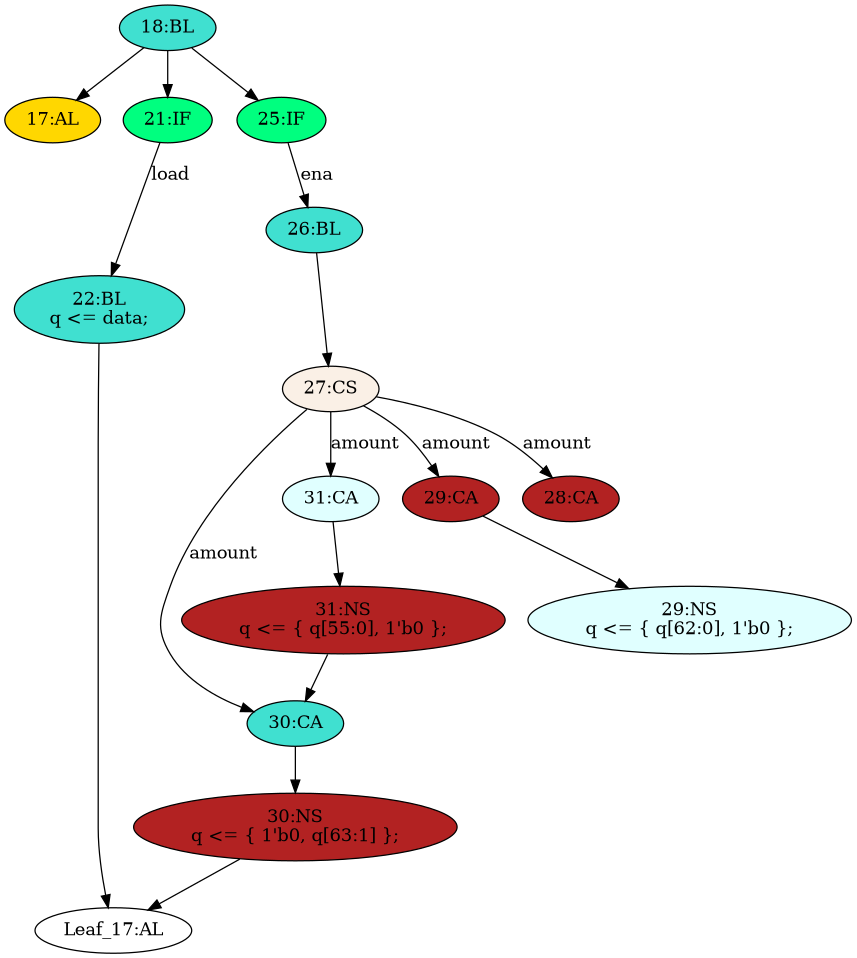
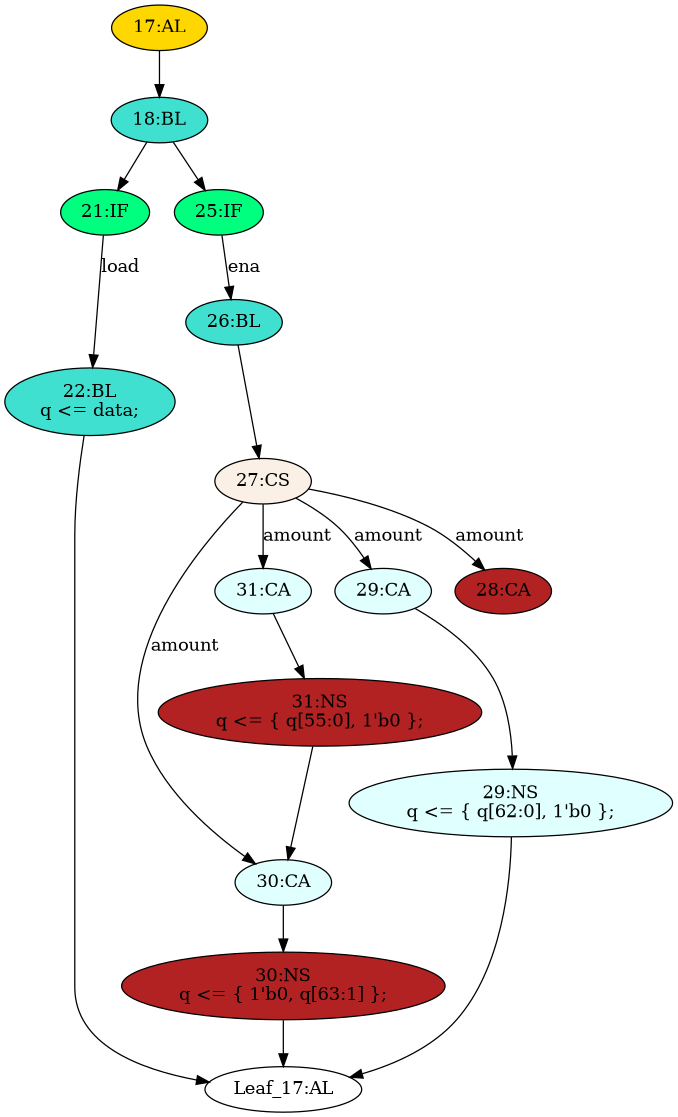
edge "18:BL" -> "17:AL": reversed
node "29:CA": fillcolor firebrick -> lightcyan
node "30:CA": fillcolor turquoise -> lightcyan
edge "29:NS q <= { q[62:0], 1'b0 };" -> "Leaf_17:AL": added
